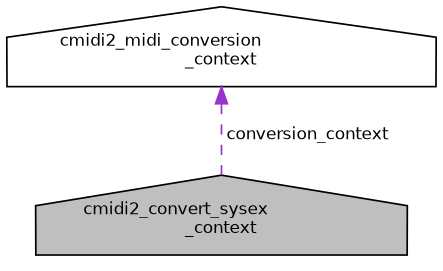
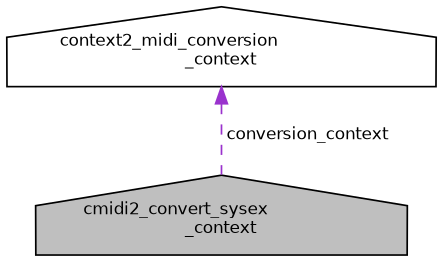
node "cmidi2_midi_conversion _context": label "cmidi2_midi_conversion _context" -> "context2_midi_conversion _context"
